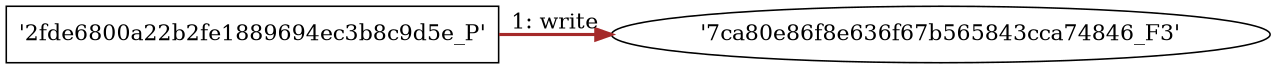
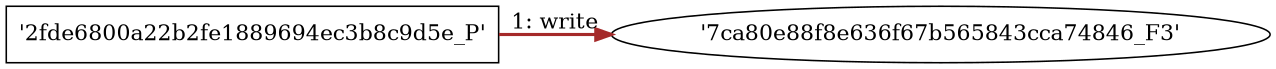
node "'7ca80e86f8e636f67b565843cca74846_F3'": label "'7ca80e86f8e636f67b565843cca74846_F3'" -> "'7ca80e88f8e636f67b565843cca74846_F3'"
